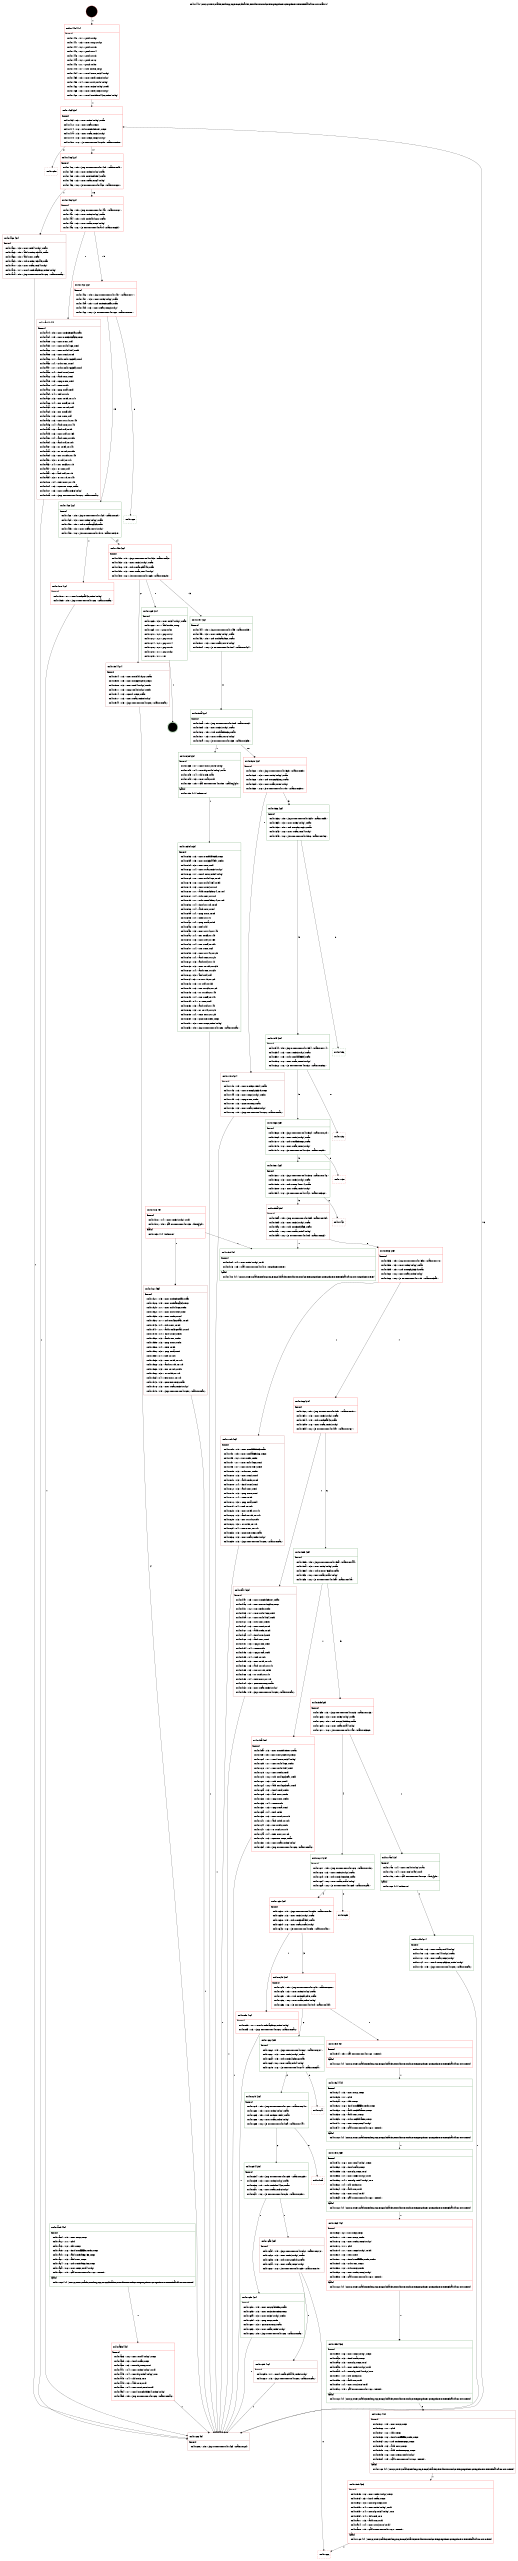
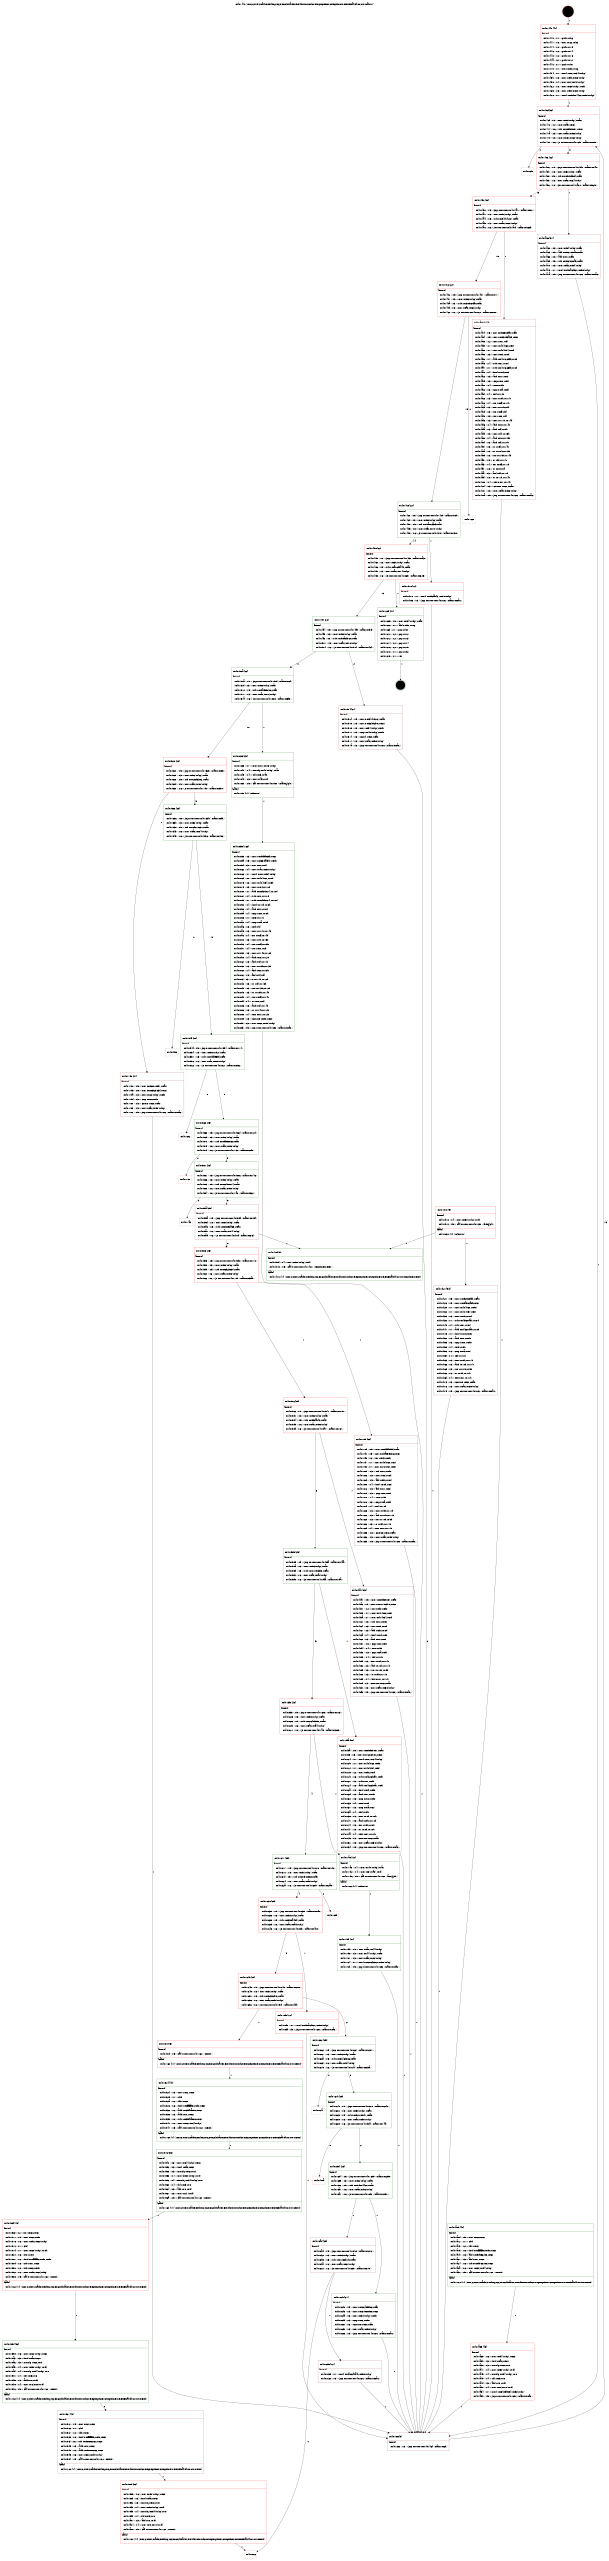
edge "0x4014de [22]" -> "0x401904 [27]": now "0x4014f4 [22]" -> "0x401904 [27]"
